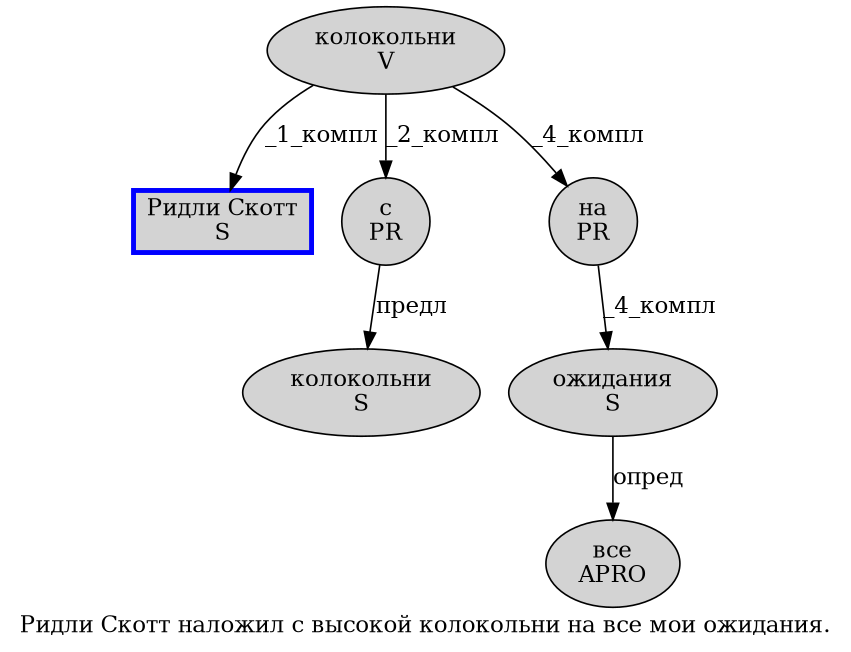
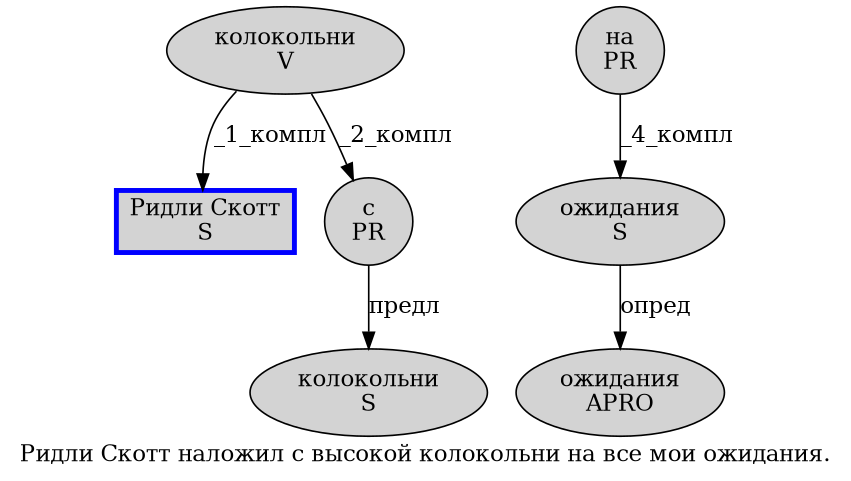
edge "колокольни V" -> "на PR": removed, label "_4_компл"
node "все APRO": label "все APRO" -> "ожидания APRO"
